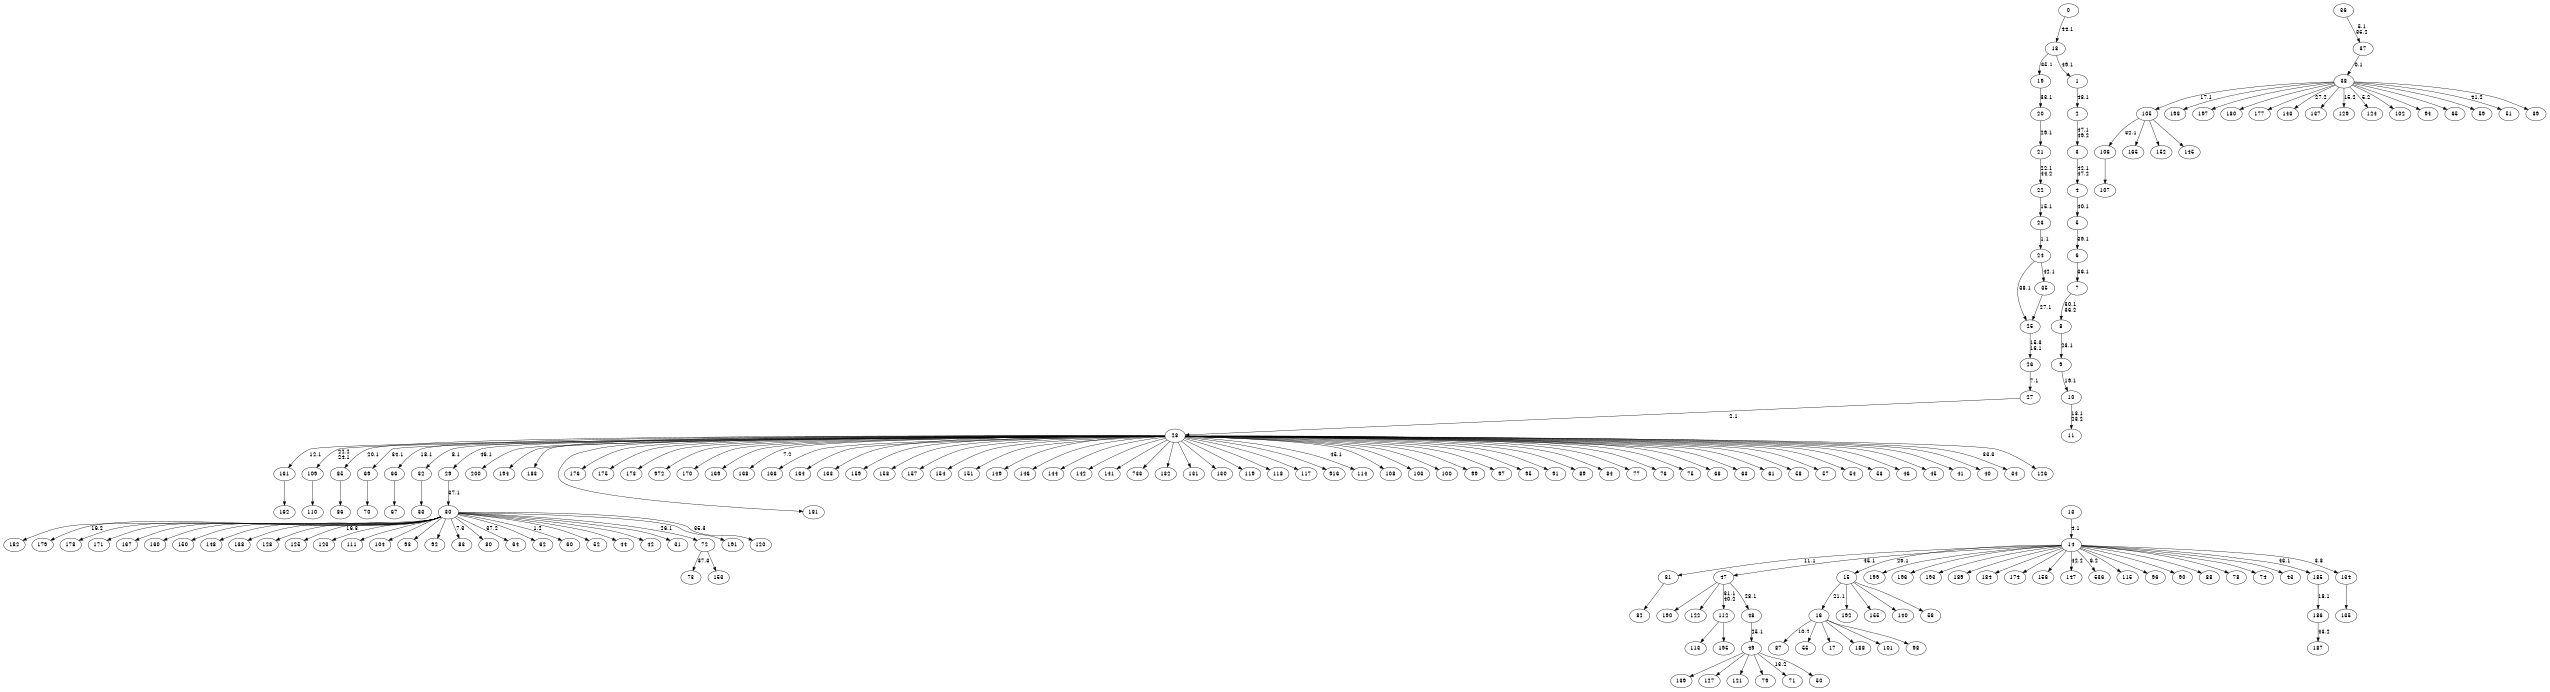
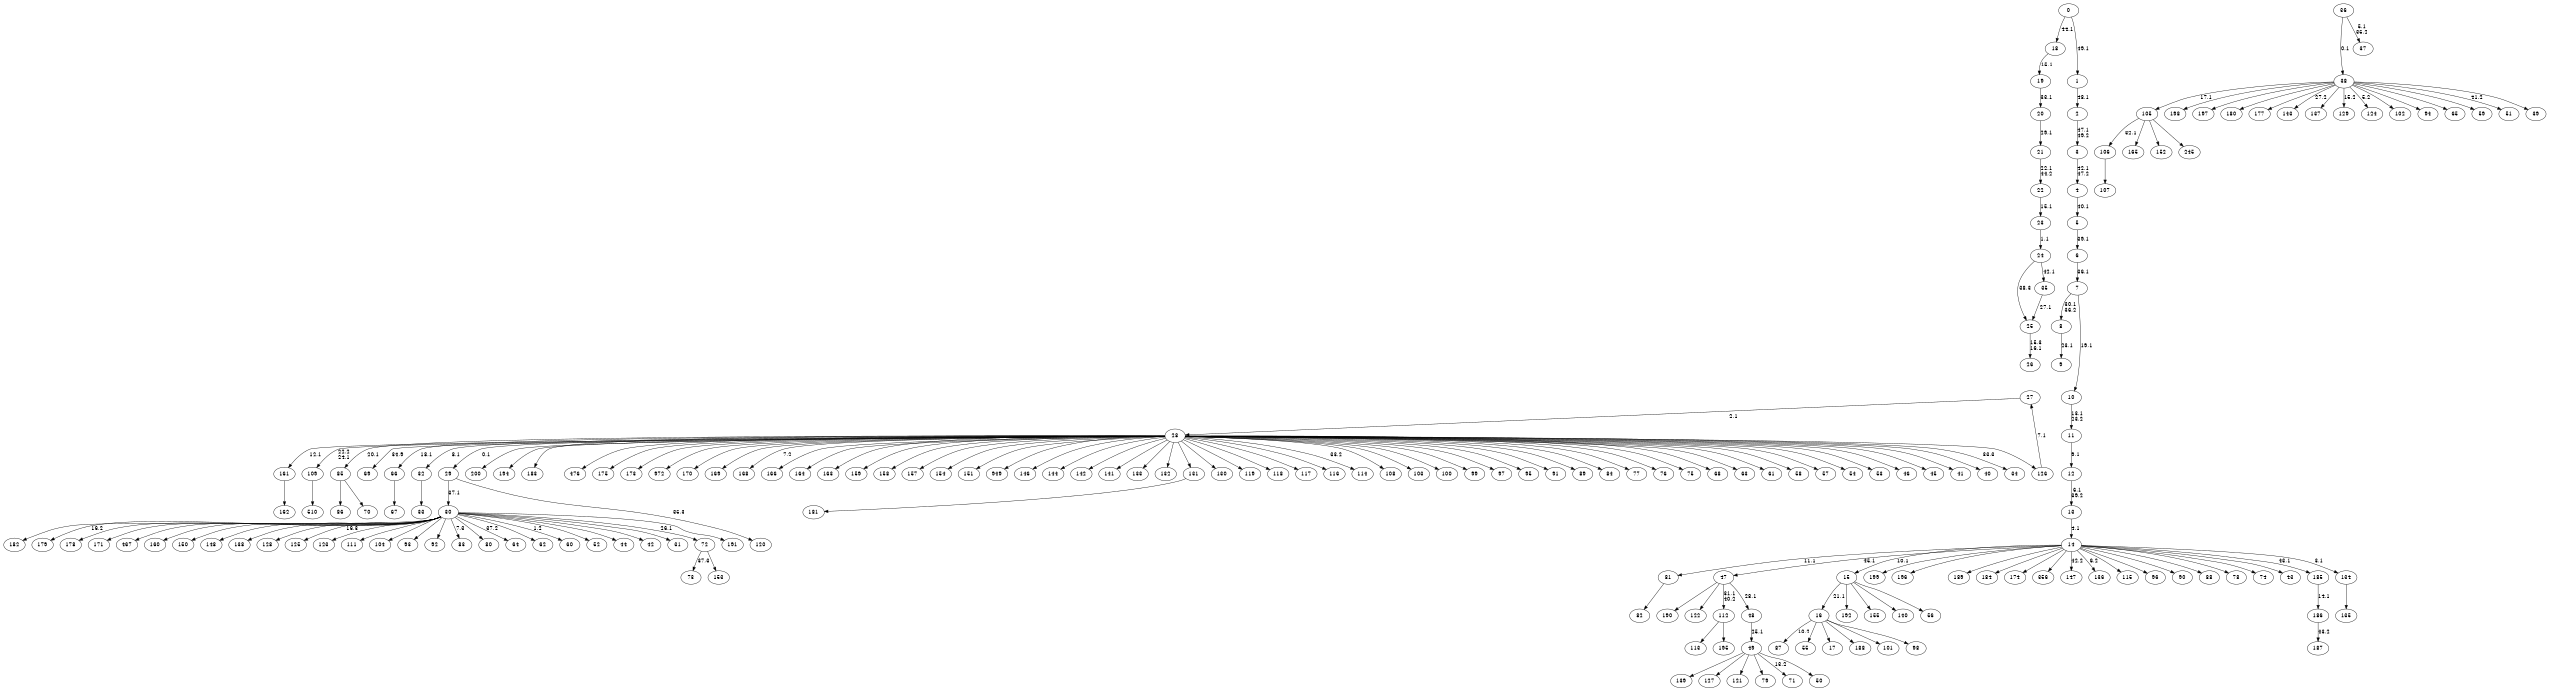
edge "37" -> "38": now "36" -> "38"
edge "18" -> "19": label "35,1" -> "15,1"
edge "18" -> "1": now "0" -> "1"
node "145": label "145" -> "245"
edge "24" -> "25": label "38,1" -> "38,3"
edge "26" -> "27": now "126" -> "27"
edge "9" -> "10": now "7" -> "10"
edge "28" -> "181": now "131" -> "181"
edge "28" -> "69": label "34,1" -> "34,9"
edge "28" -> "29": label "46,1" -> "0,1"
edge "28" -> "114": label "45,1" -> "33,2"
node "176": label "176" -> "476"
node "149": label "149" -> "949"
node "733": label "733" -> "133"
node "916": label "916" -> "116"
node "12": added
edge "69" -> "70": now "85" -> "70"
node "110": label "110" -> "510"
edge "30" -> "120": now "29" -> "120"
node "167": label "167" -> "467"
edge "14" -> "15": label "29,1" -> "10,1"
edge "14" -> "134": label "3,8" -> "3,1"
node "193": removed
node "156": label "156" -> "356"
node "536": label "536" -> "136"
edge "185" -> "186": label "18,1" -> "14,1"
